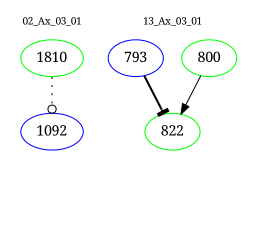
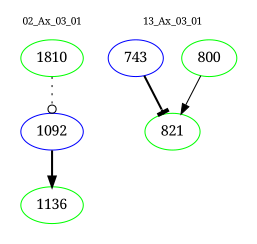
node "793": label "793" -> "743"
node "822": label "822" -> "821"
node "1136": added
